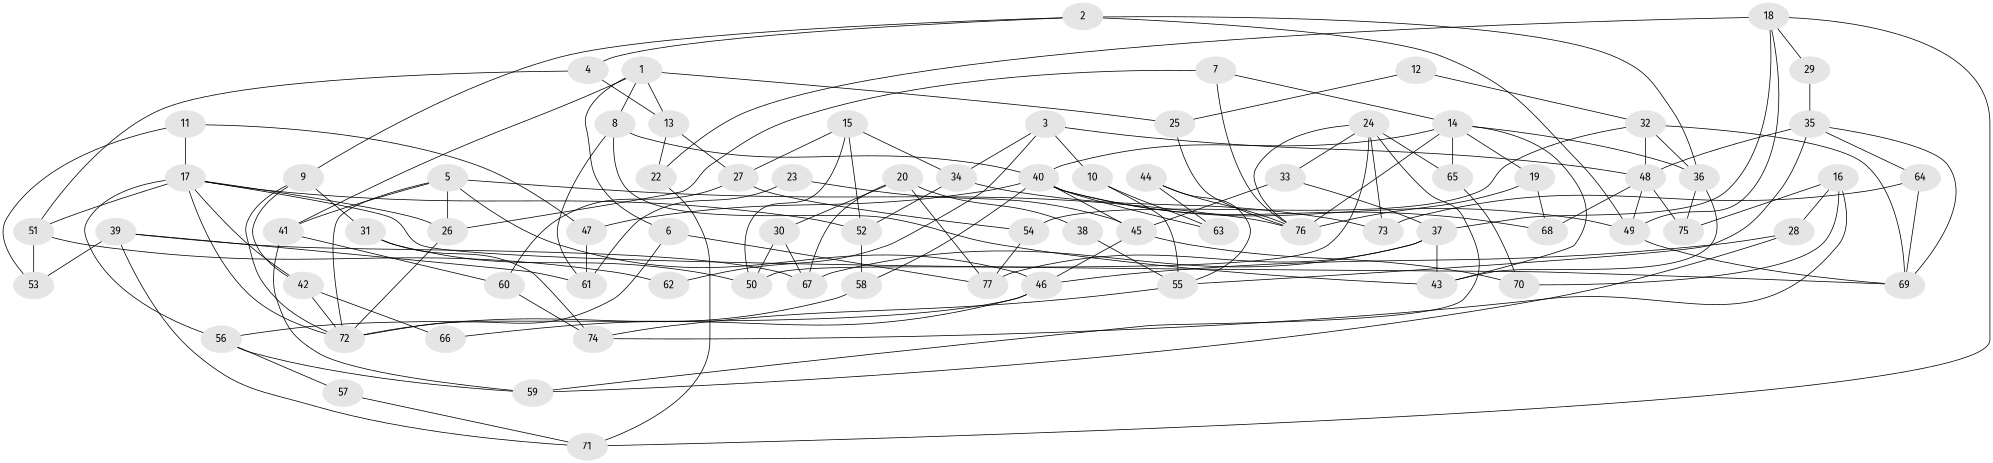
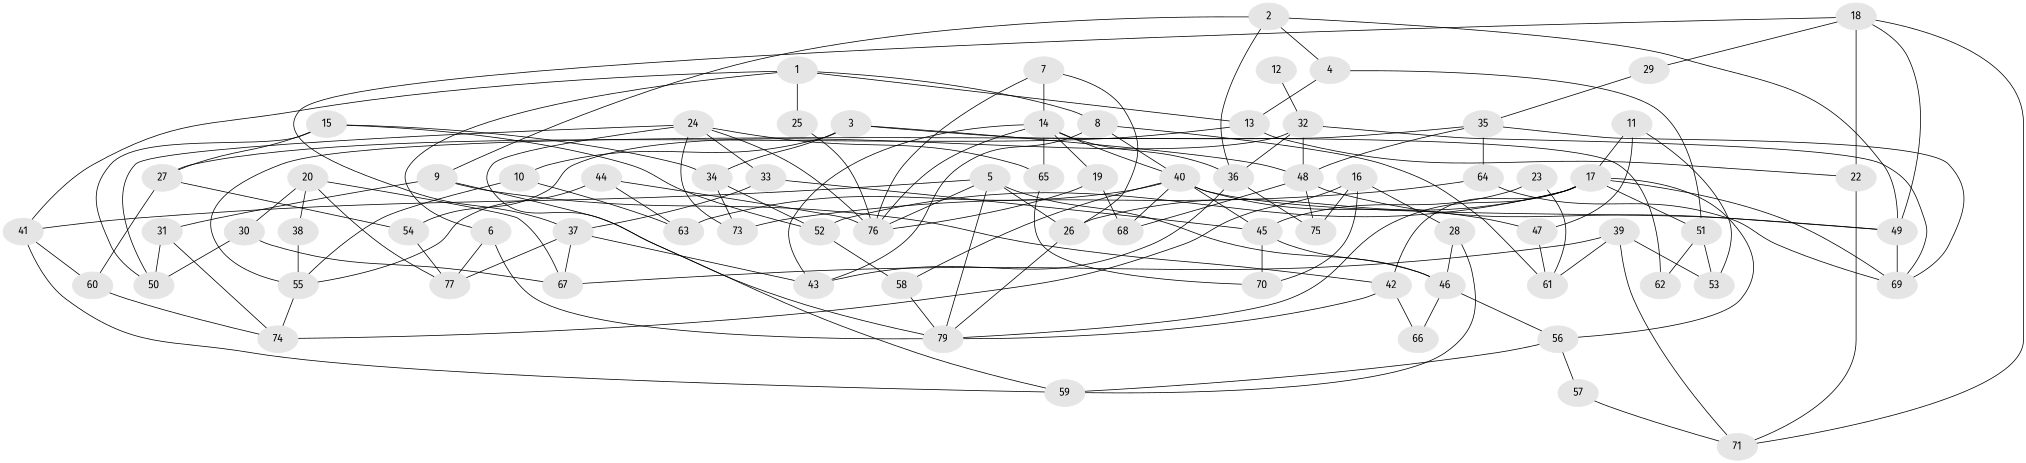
edge "12" -- "25": removed
node "72": label "72" -> "79"
